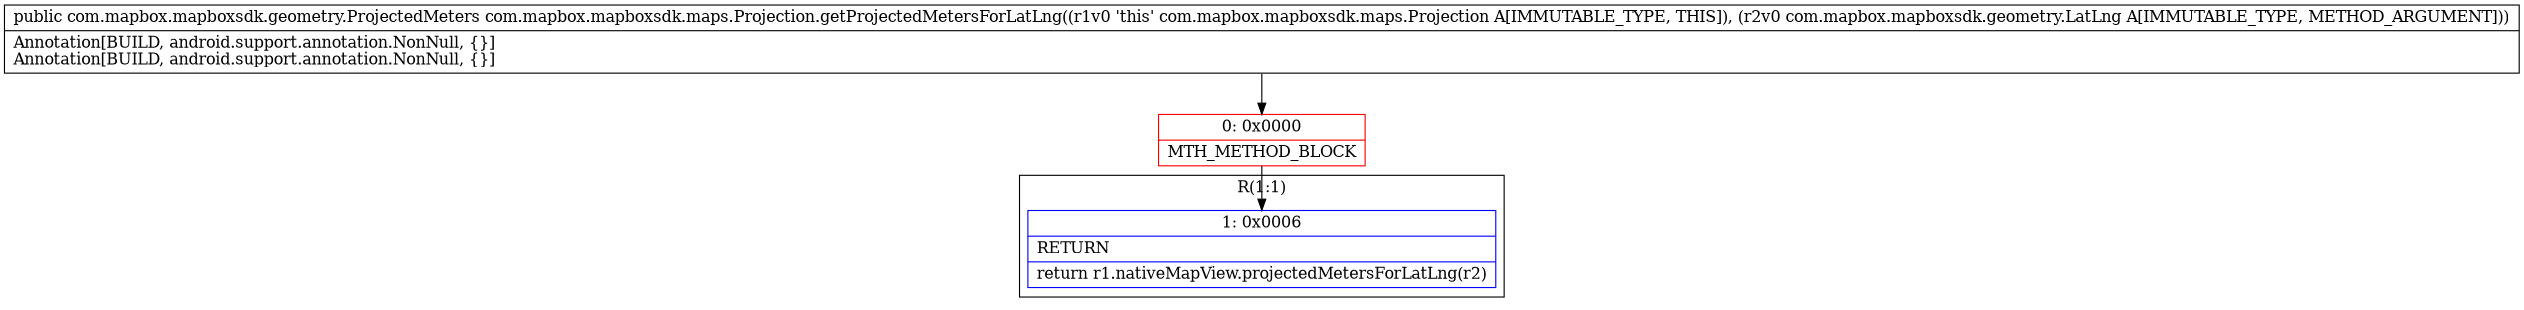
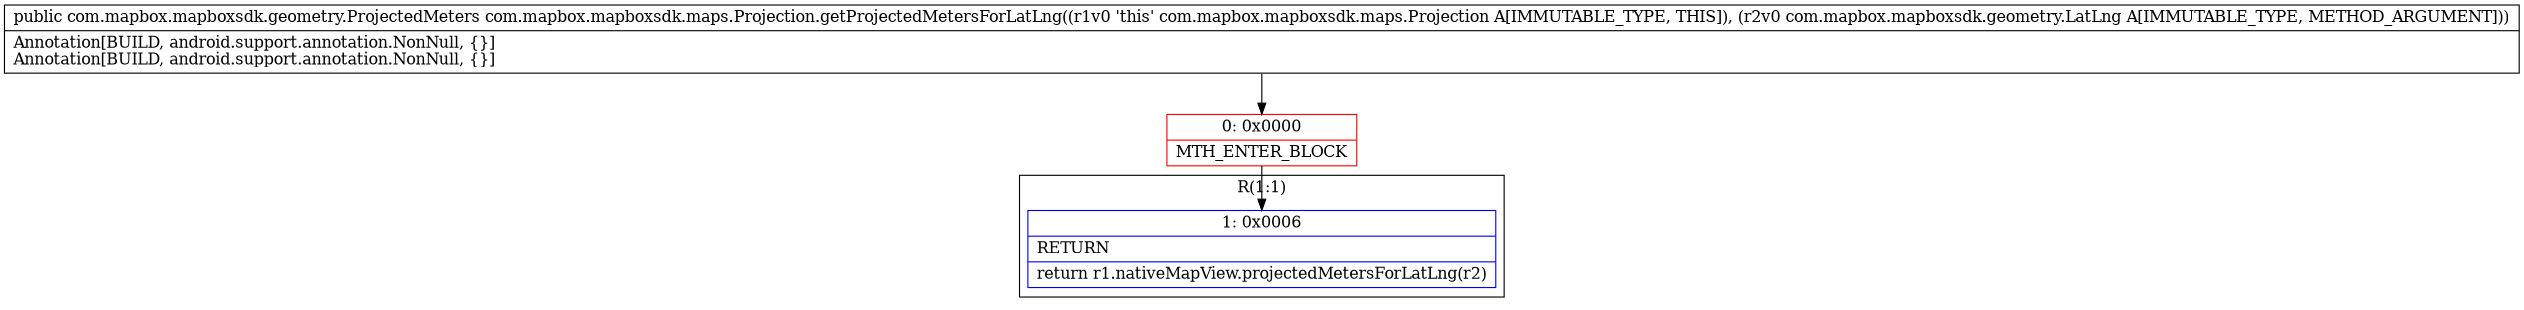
node "0: 0x0000": text "MTH_METHOD_BLOCK" -> "MTH_ENTER_BLOCK"
